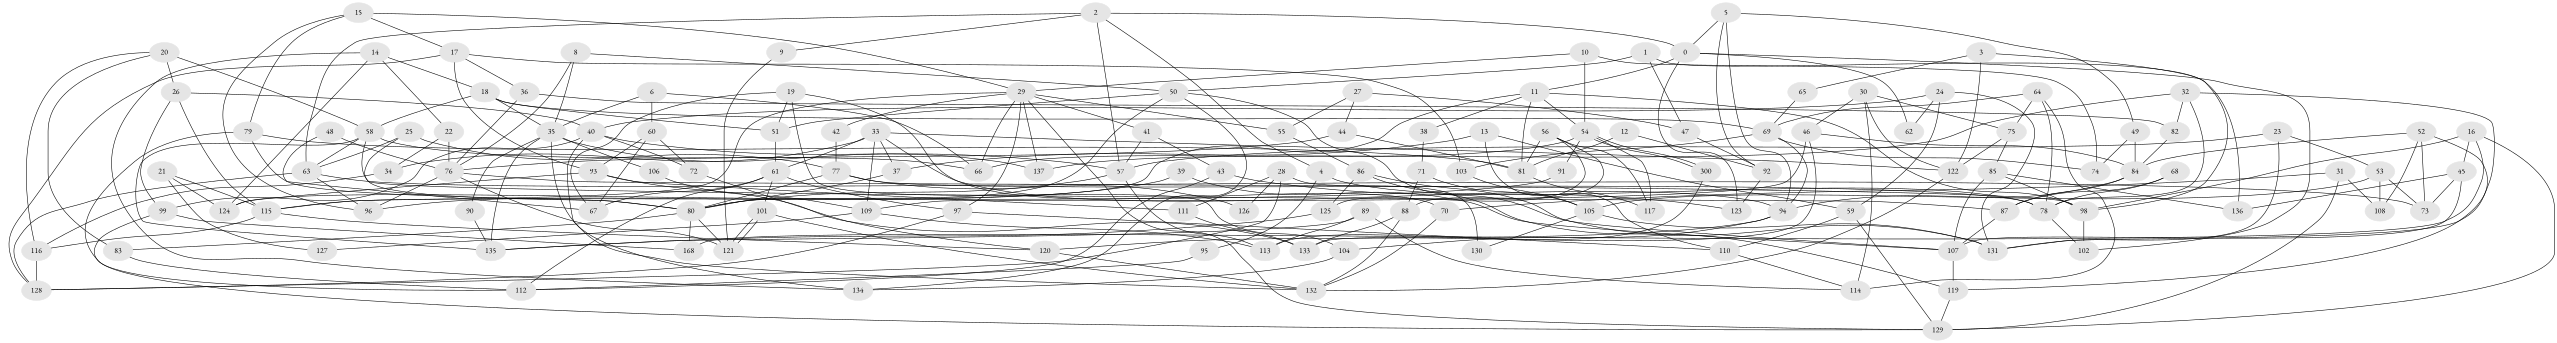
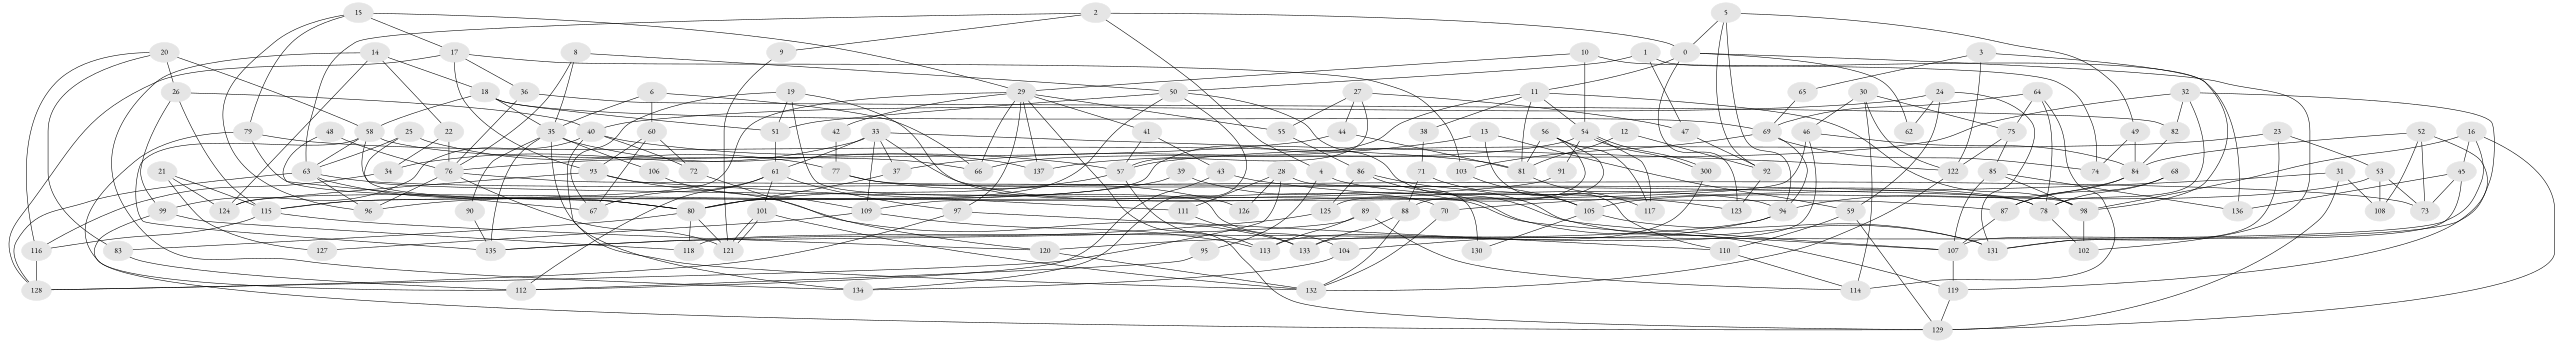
edge "2" -- "57": now "27" -- "57"
edge "77" -- "80": now "63" -- "80"
node "168": label "168" -> "118"
